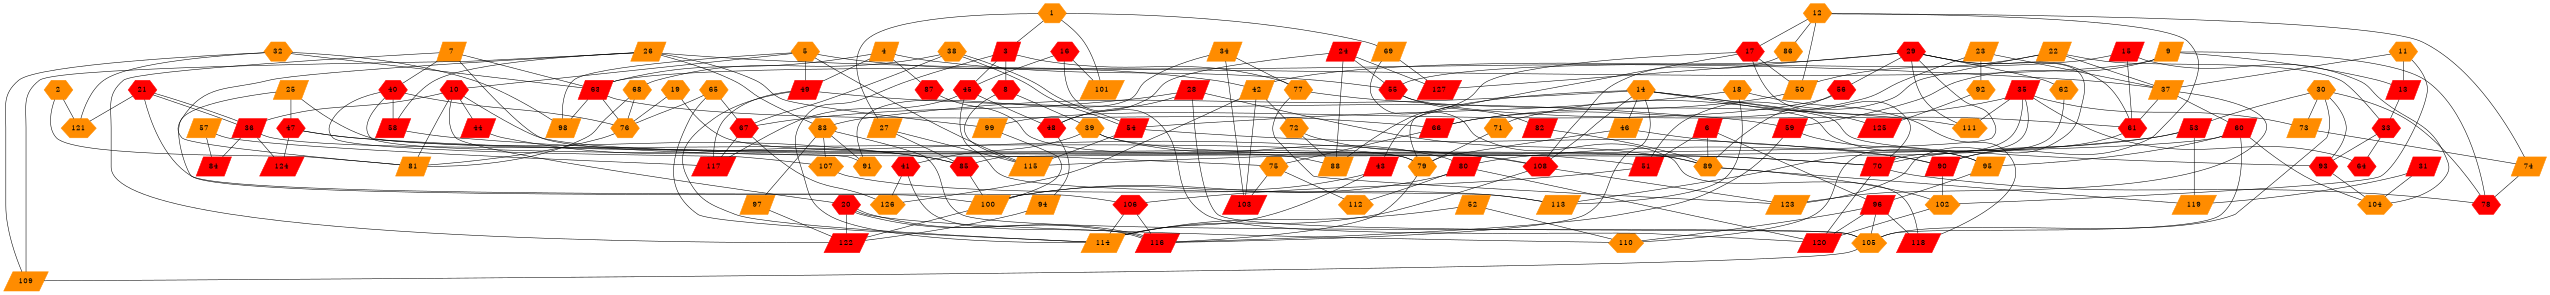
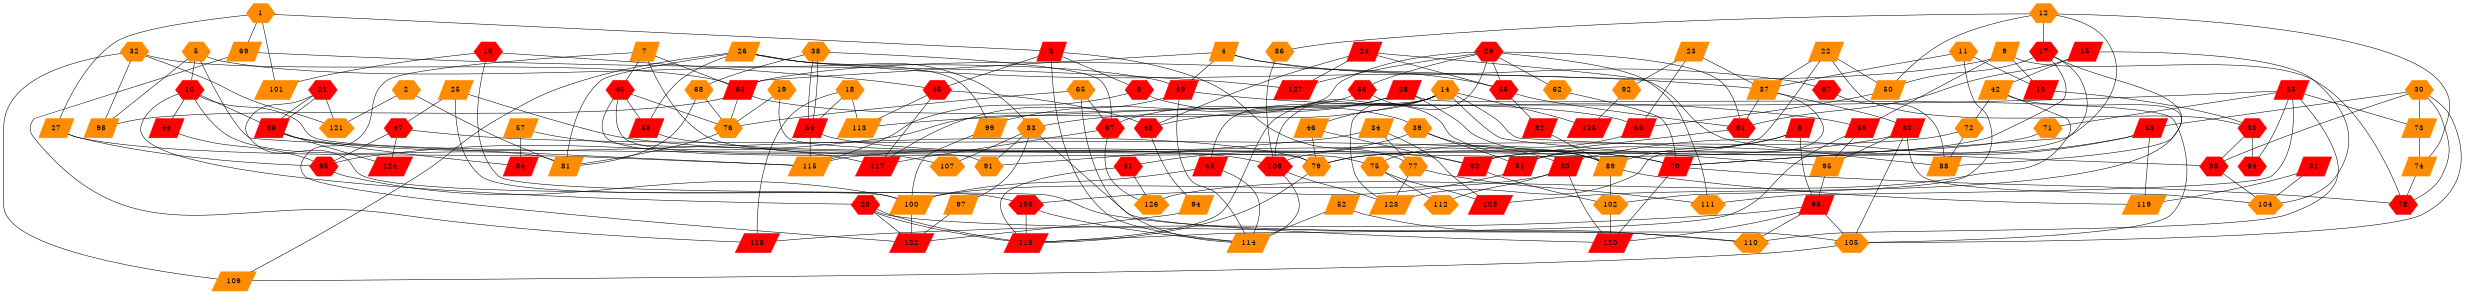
edge "5" -- "42": removed
node "89": shape hexagon -> parallelogram
edge "107" -- "113": removed
